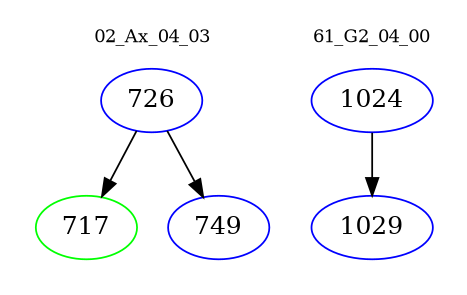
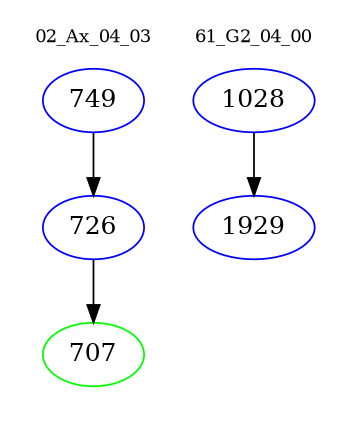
node "1024": label "1024" -> "1028"
edge "726" -> "749": reversed
node "717": label "717" -> "707"
node "1029": label "1029" -> "1929"
